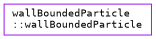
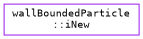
node "wallBoundedParticle ::wallBoundedParticle": label "wallBoundedParticle ::wallBoundedParticle" -> "wallBoundedParticle ::iNew"
